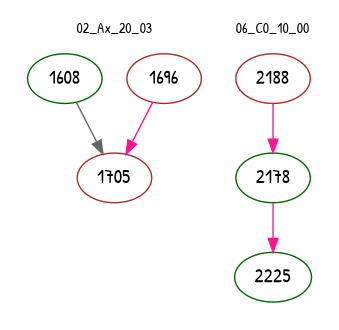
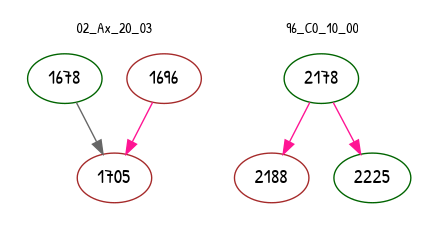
cluster "06_C0_10_00": label "06_C0_10_00" -> "96_C0_10_00"
node "1608": label "1608" -> "1678"
edge "2188" -> "2178": reversed
